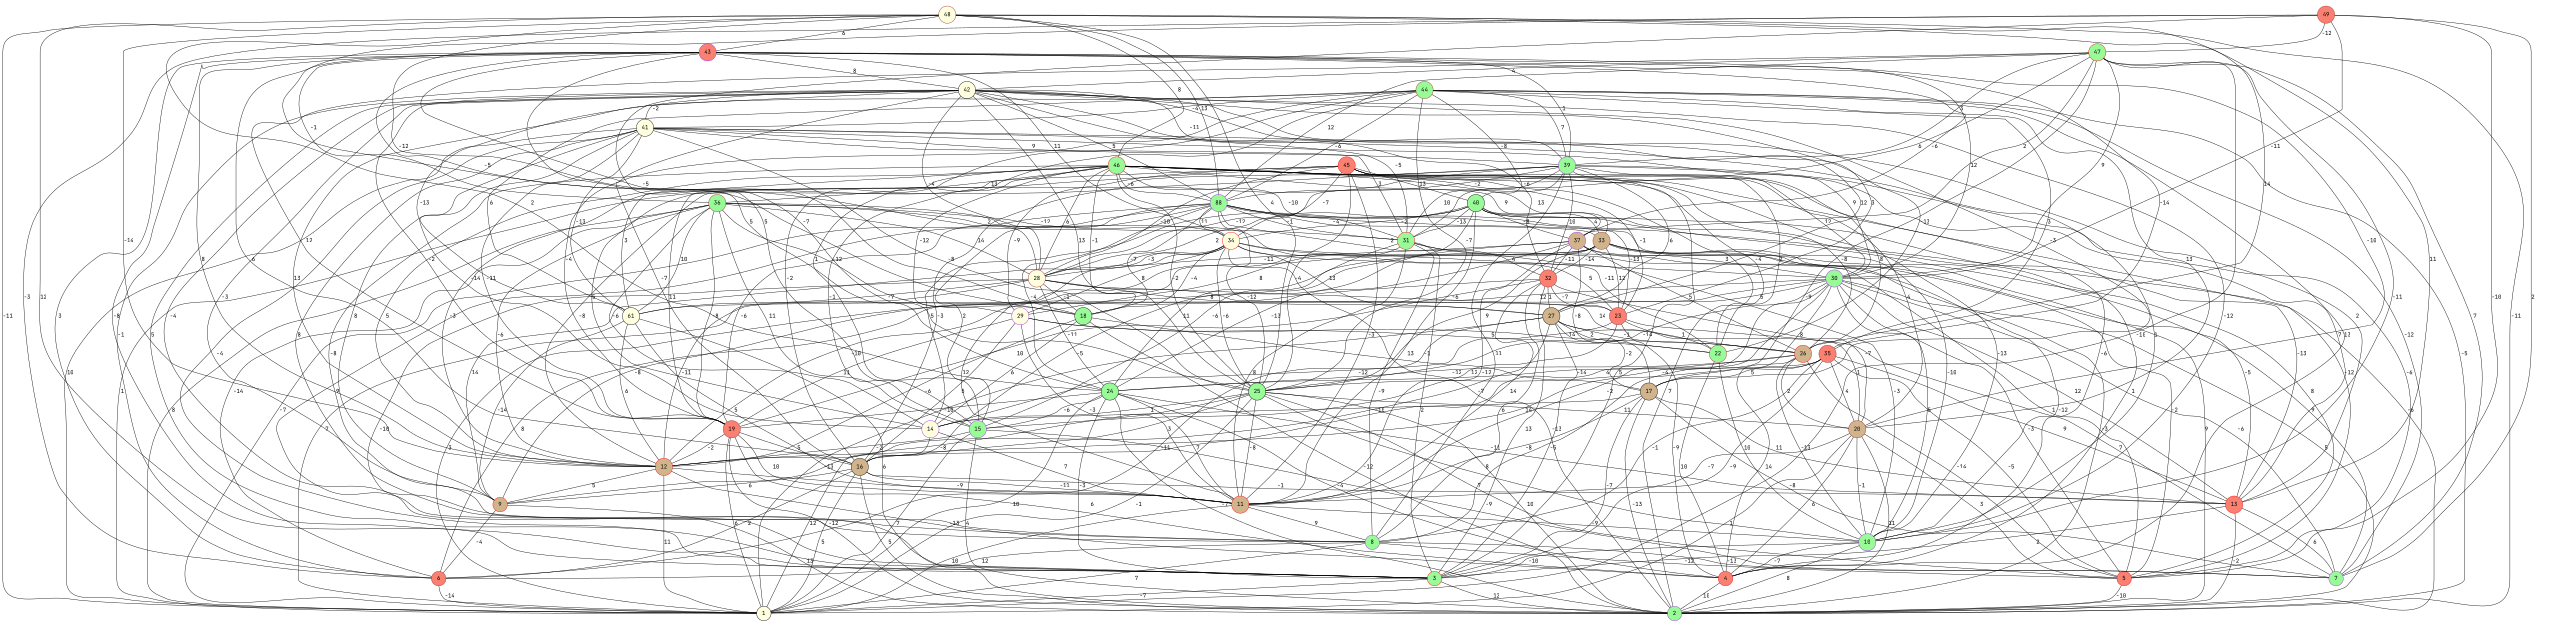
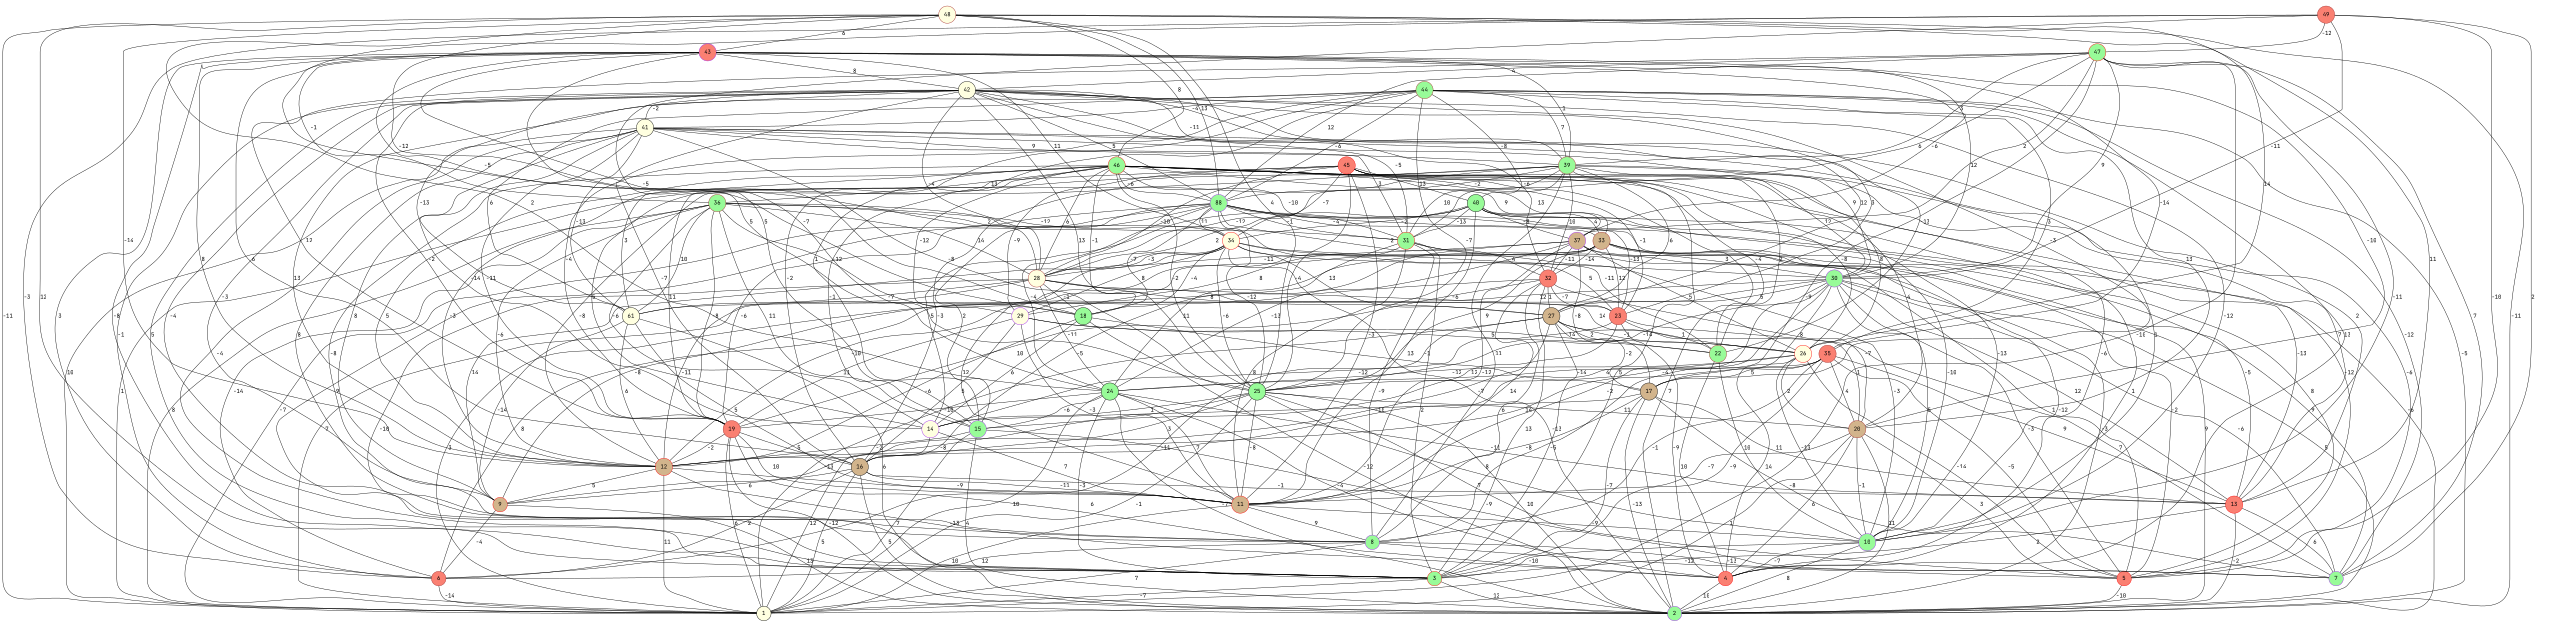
node "39": color purple -> brown
edge "40" -- "15": removed, label "-6"
node "26": fillcolor tan -> lightyellow
